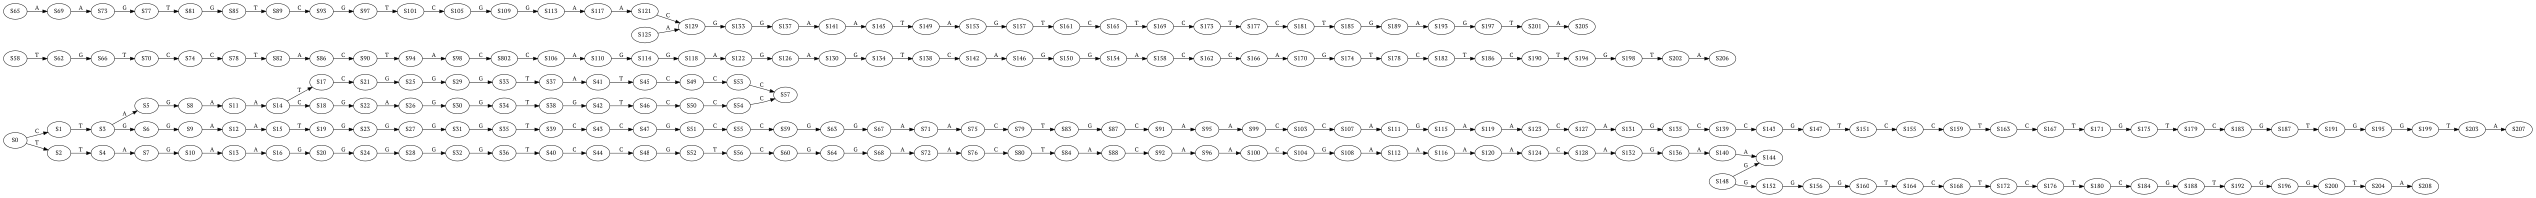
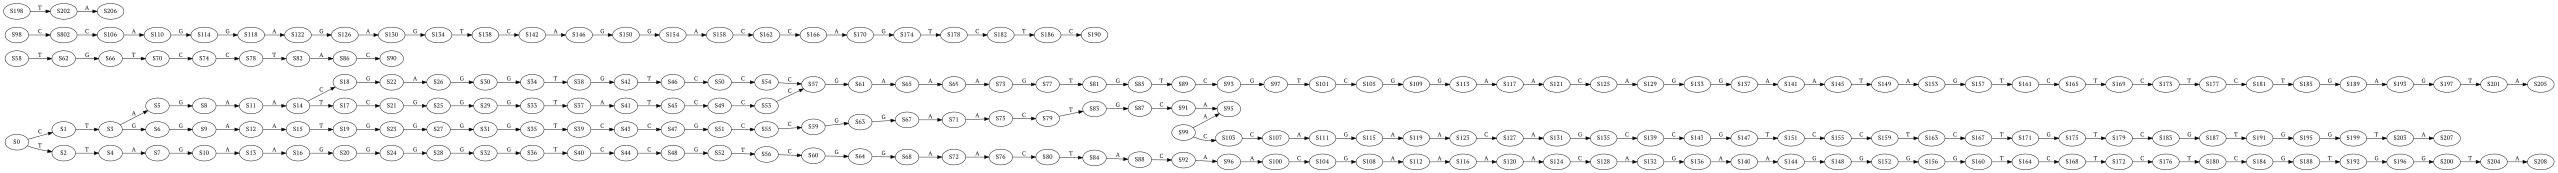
edge "S121" -> "S129": now "S121" -> "S125"
node "S94": removed
node "S194": removed
node "S61": added
edge "S95" -> "S99": reversed
edge "S148" -> "S144": reversed
